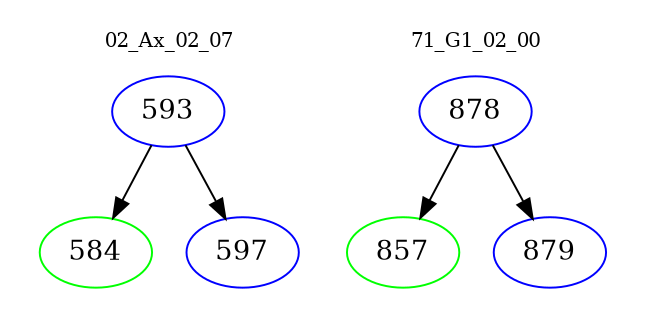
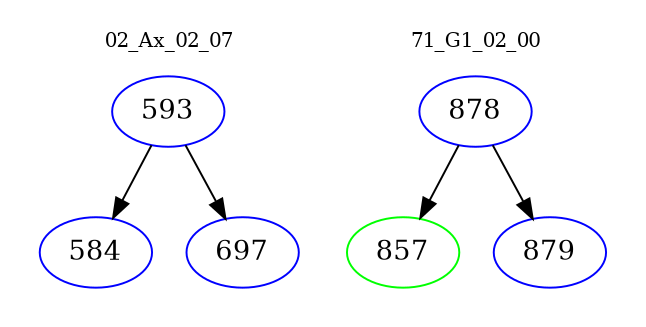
node "584": color green -> blue
node "597": label "597" -> "697"
